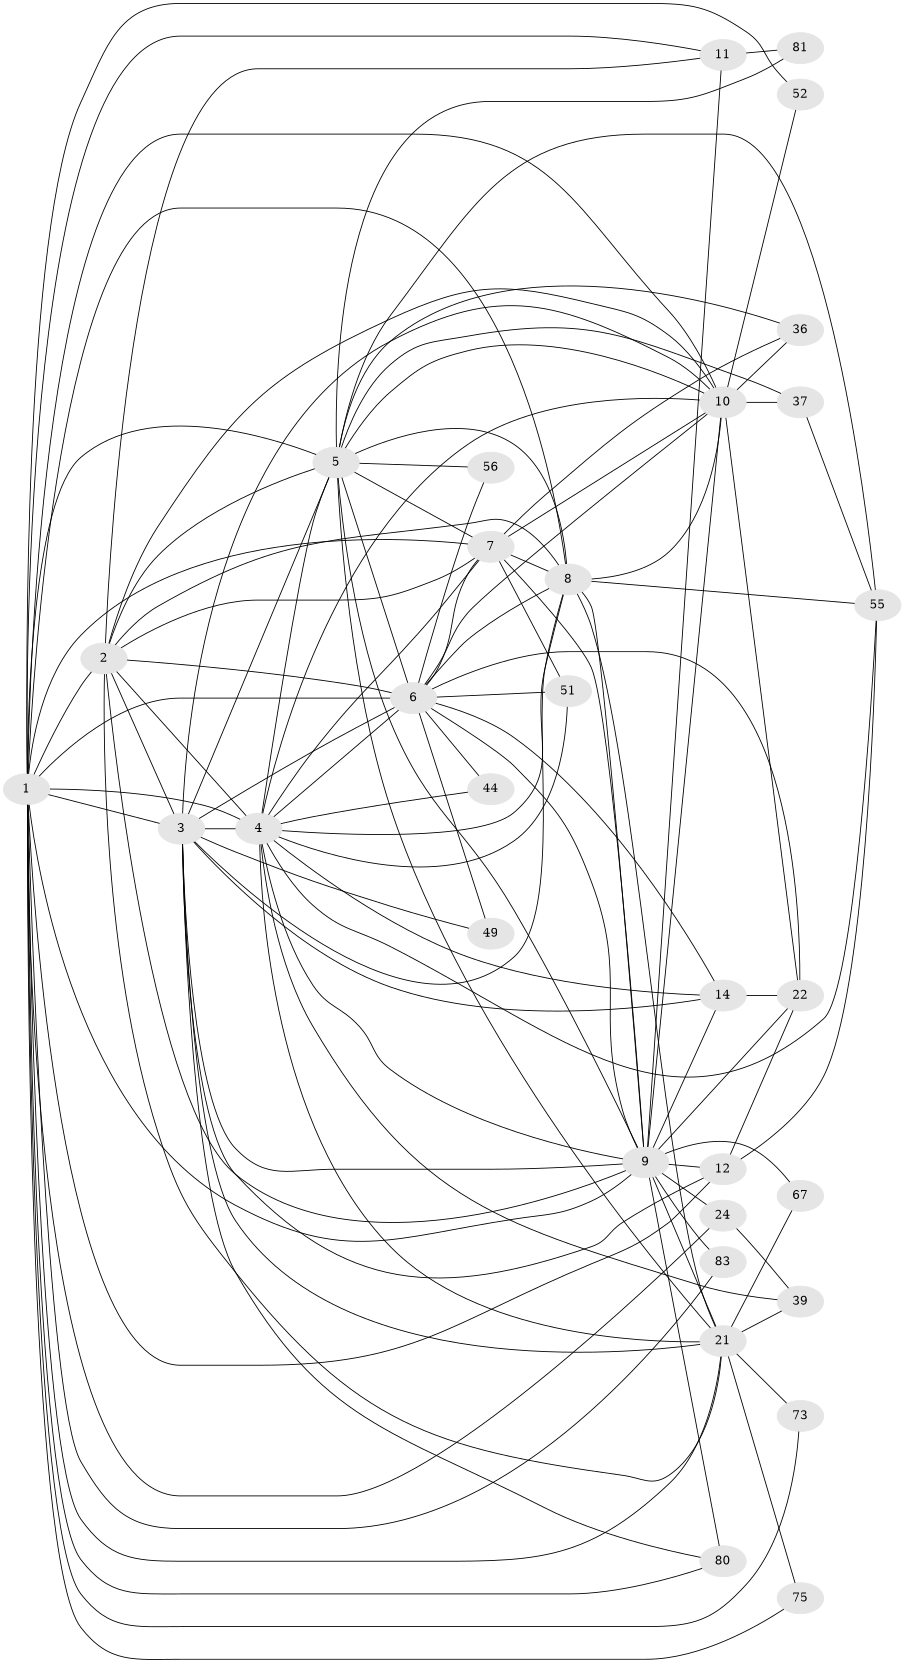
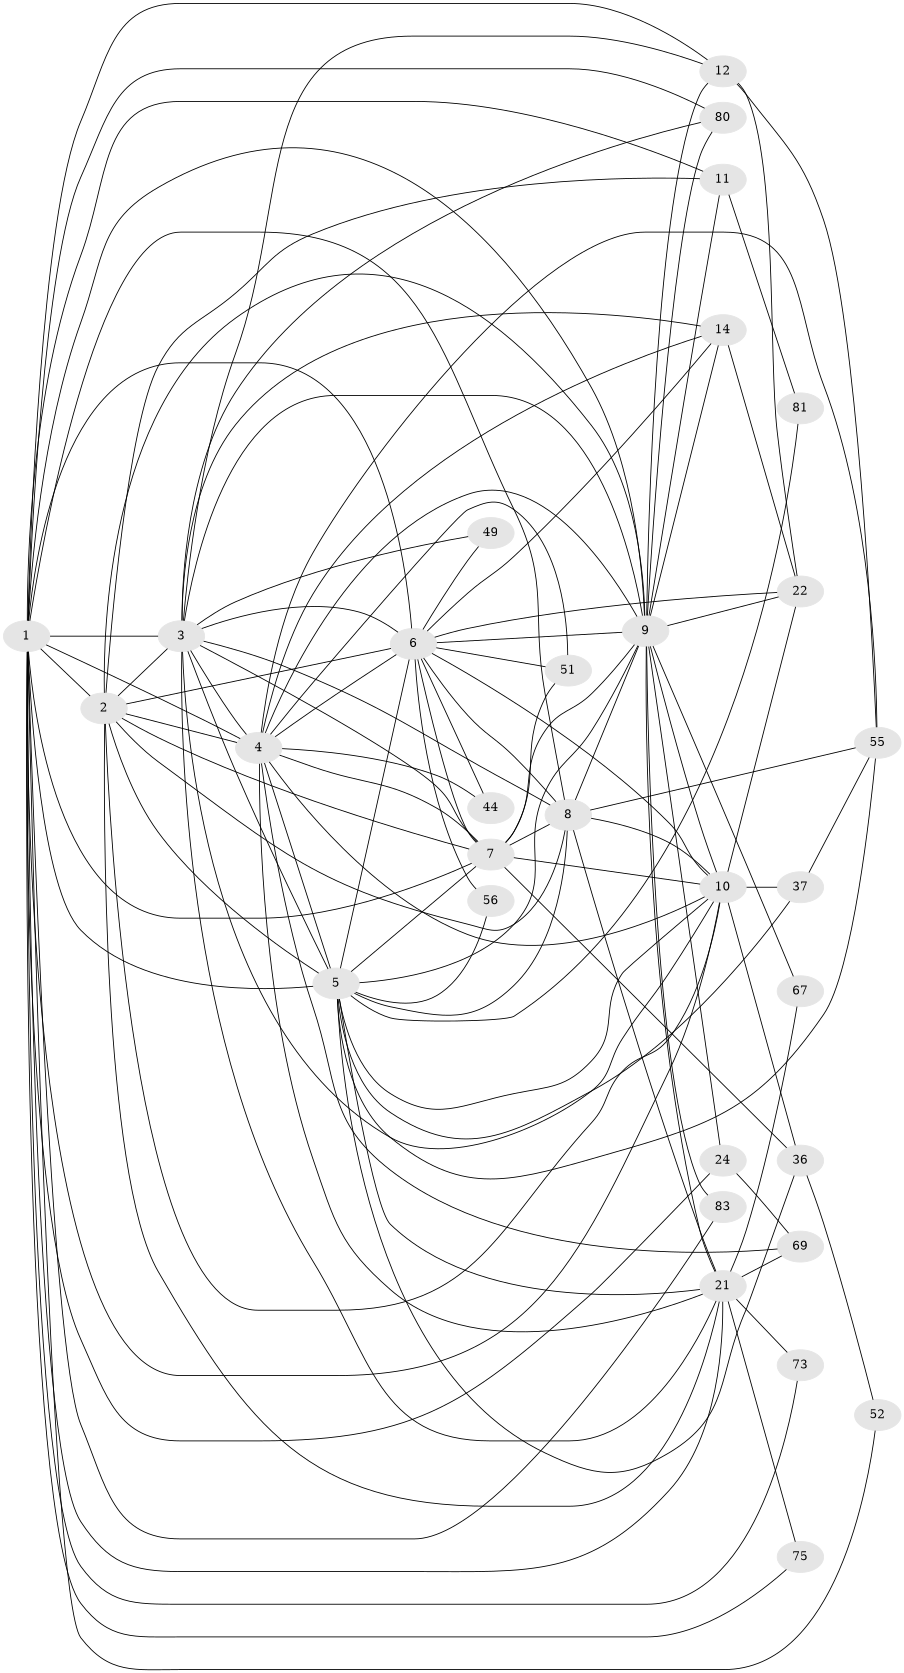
edge "52" -- "10": now "52" -- "36"
edge "3" -- "7": added
edge "8" -- "4": removed
node "39": label "39" -> "69"
